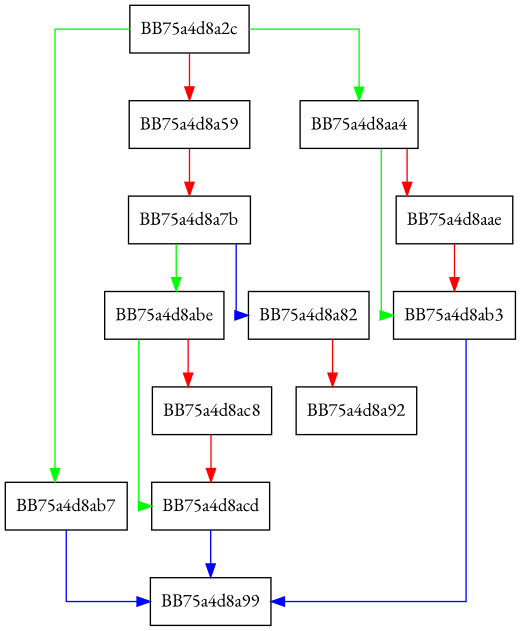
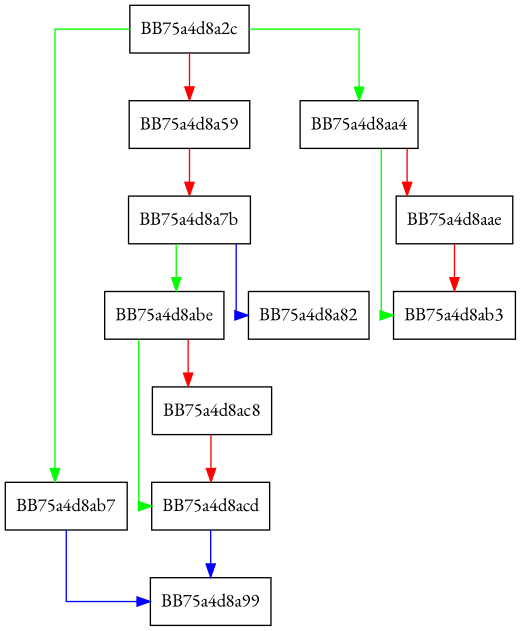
node "BB75a4d8a92": removed
edge "BB75a4d8ab3" -> "BB75a4d8a99": removed
